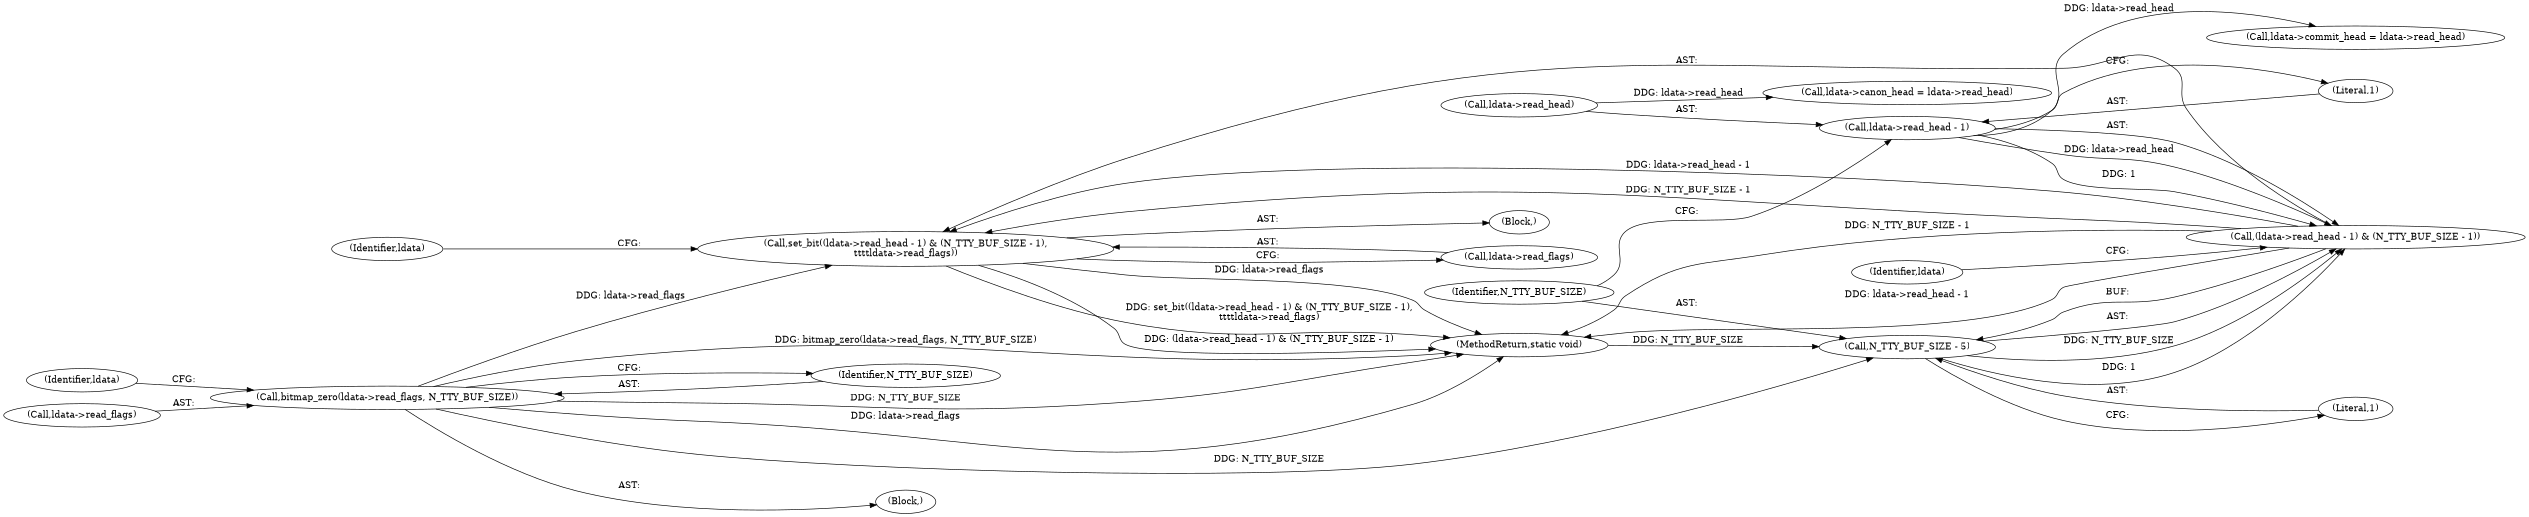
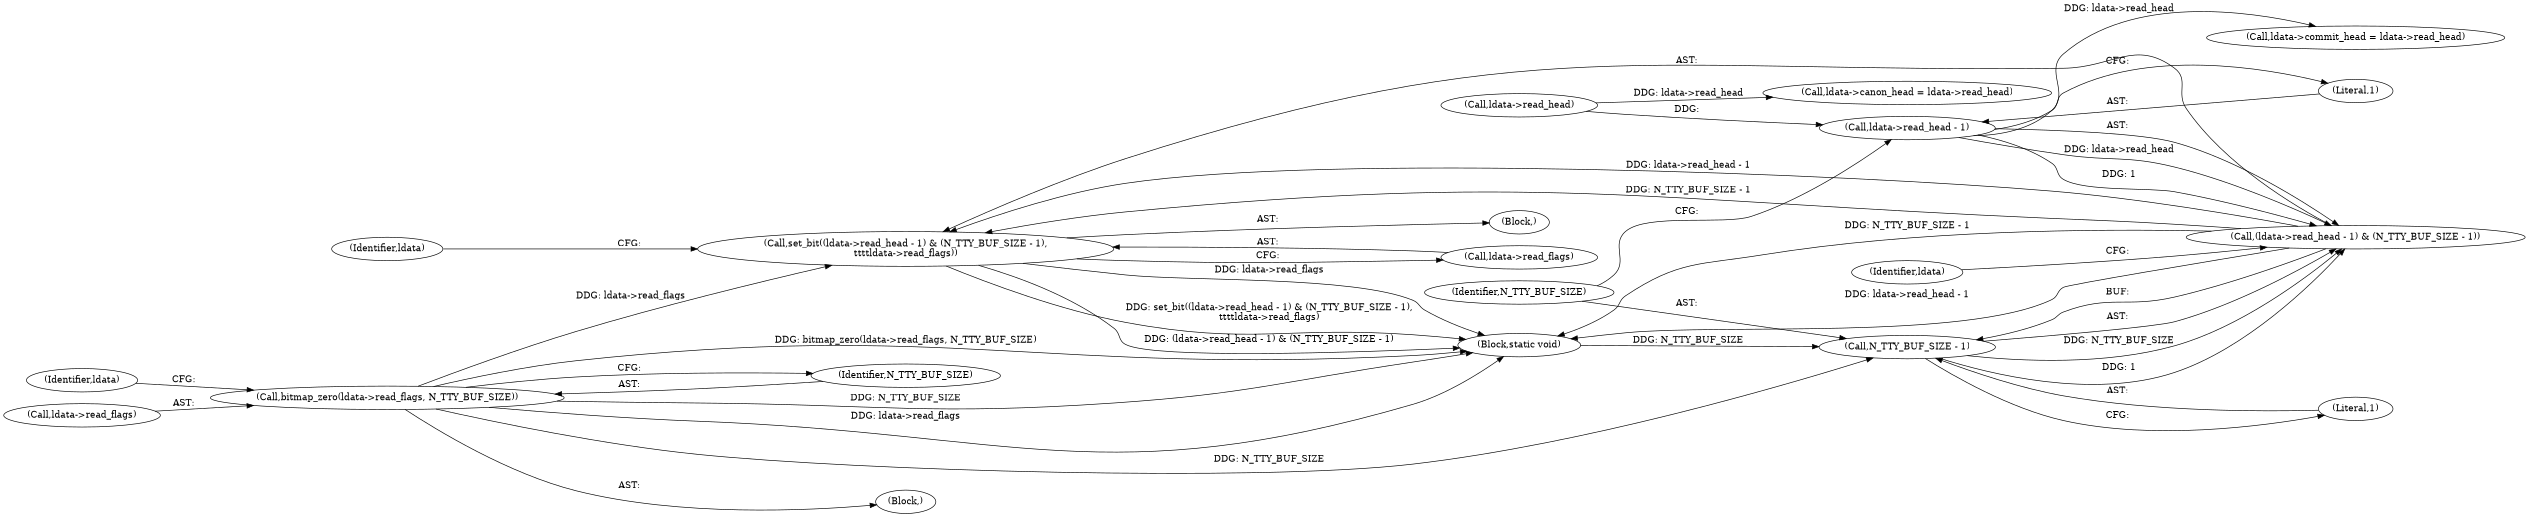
edge "(Call,ldata->read_head)" -> "(Call,ldata->read_head - 1)": label "AST: " -> "DDG: "
node "(MethodReturn,static void)": label "(MethodReturn,static void)" -> "(Block,static void)"
node "(Call,N_TTY_BUF_SIZE - 5)": label "(Call,N_TTY_BUF_SIZE - 5)" -> "(Call,N_TTY_BUF_SIZE - 1)"
